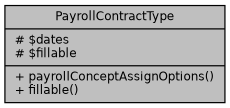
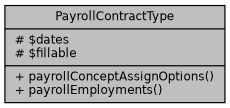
node "PayrollContractType": text "+ fillable()" -> "+ payrollEmployments()"
